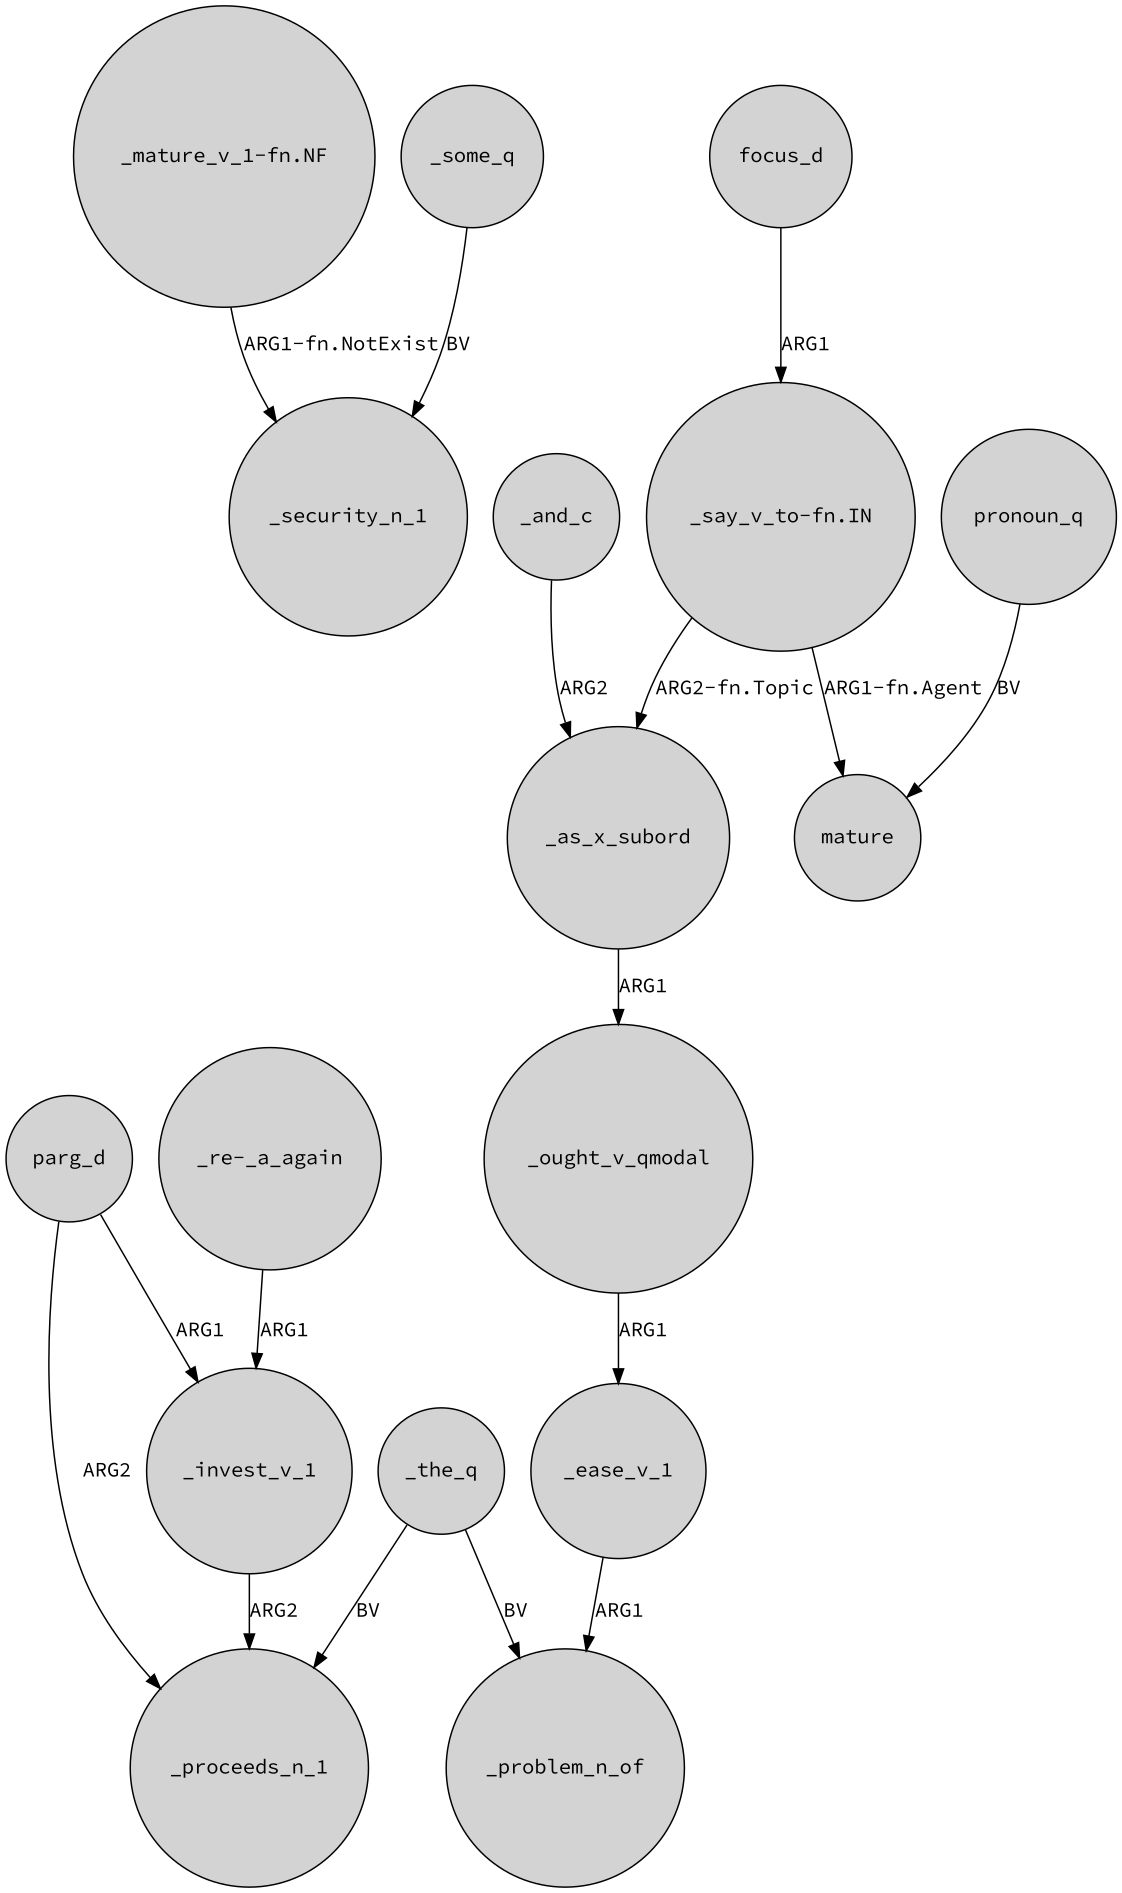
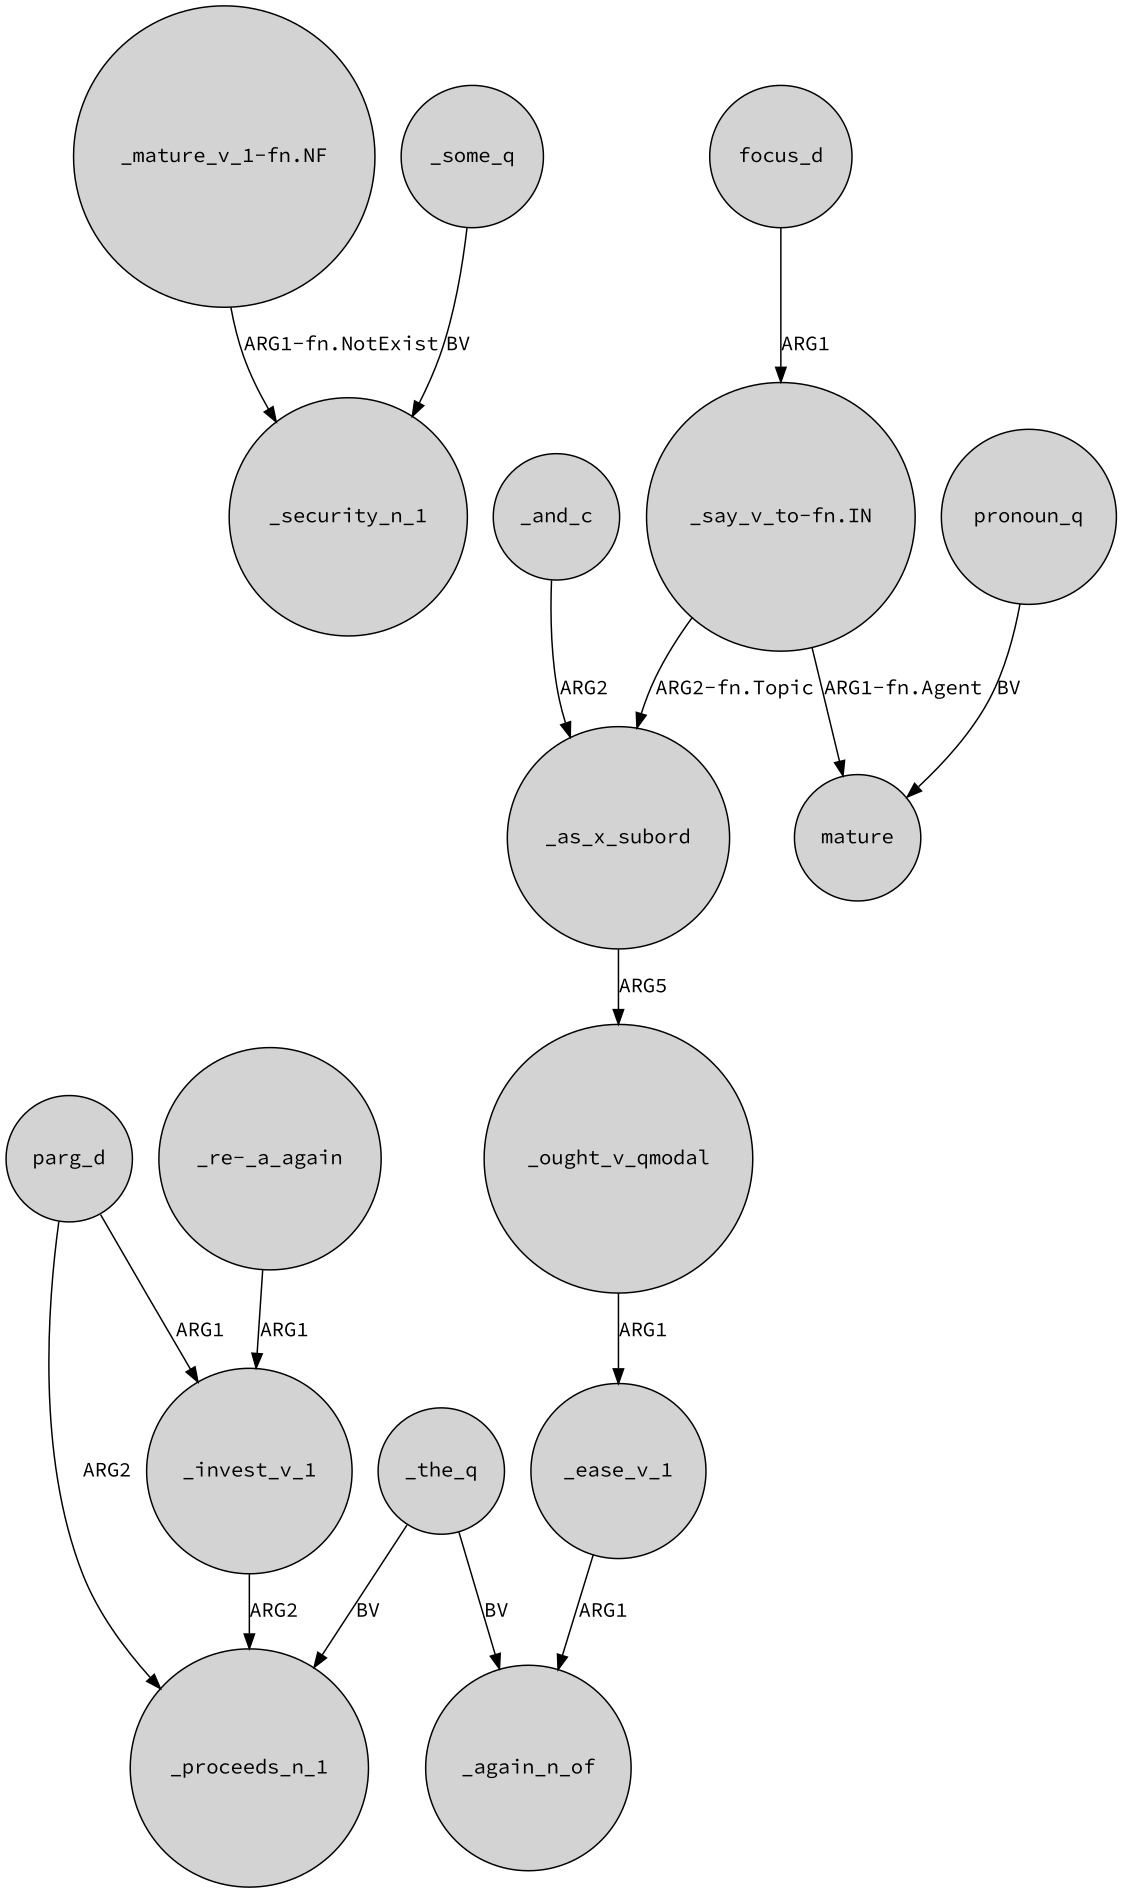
edge "_as_x_subord" -> "_ought_v_qmodal": label "ARG1" -> "ARG5"
node "_problem_n_of": label "_problem_n_of" -> "_again_n_of"
